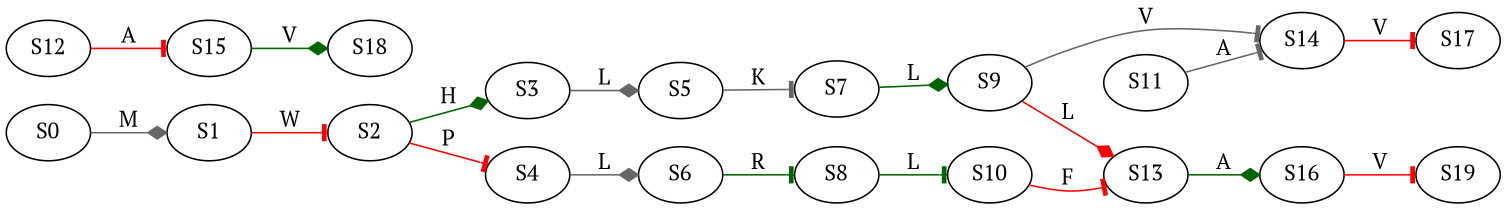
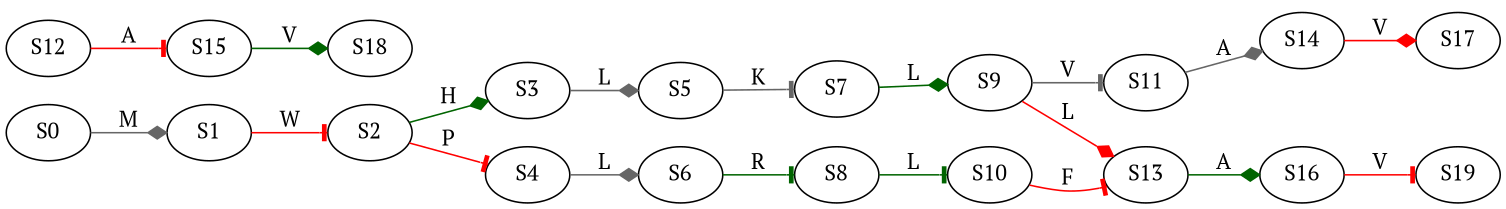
edge "S9" -> "S14": now "S9" -> "S11"
edge "S14" -> "S17": arrowhead tee -> diamond
edge "S11" -> "S14": arrowhead tee -> diamond
